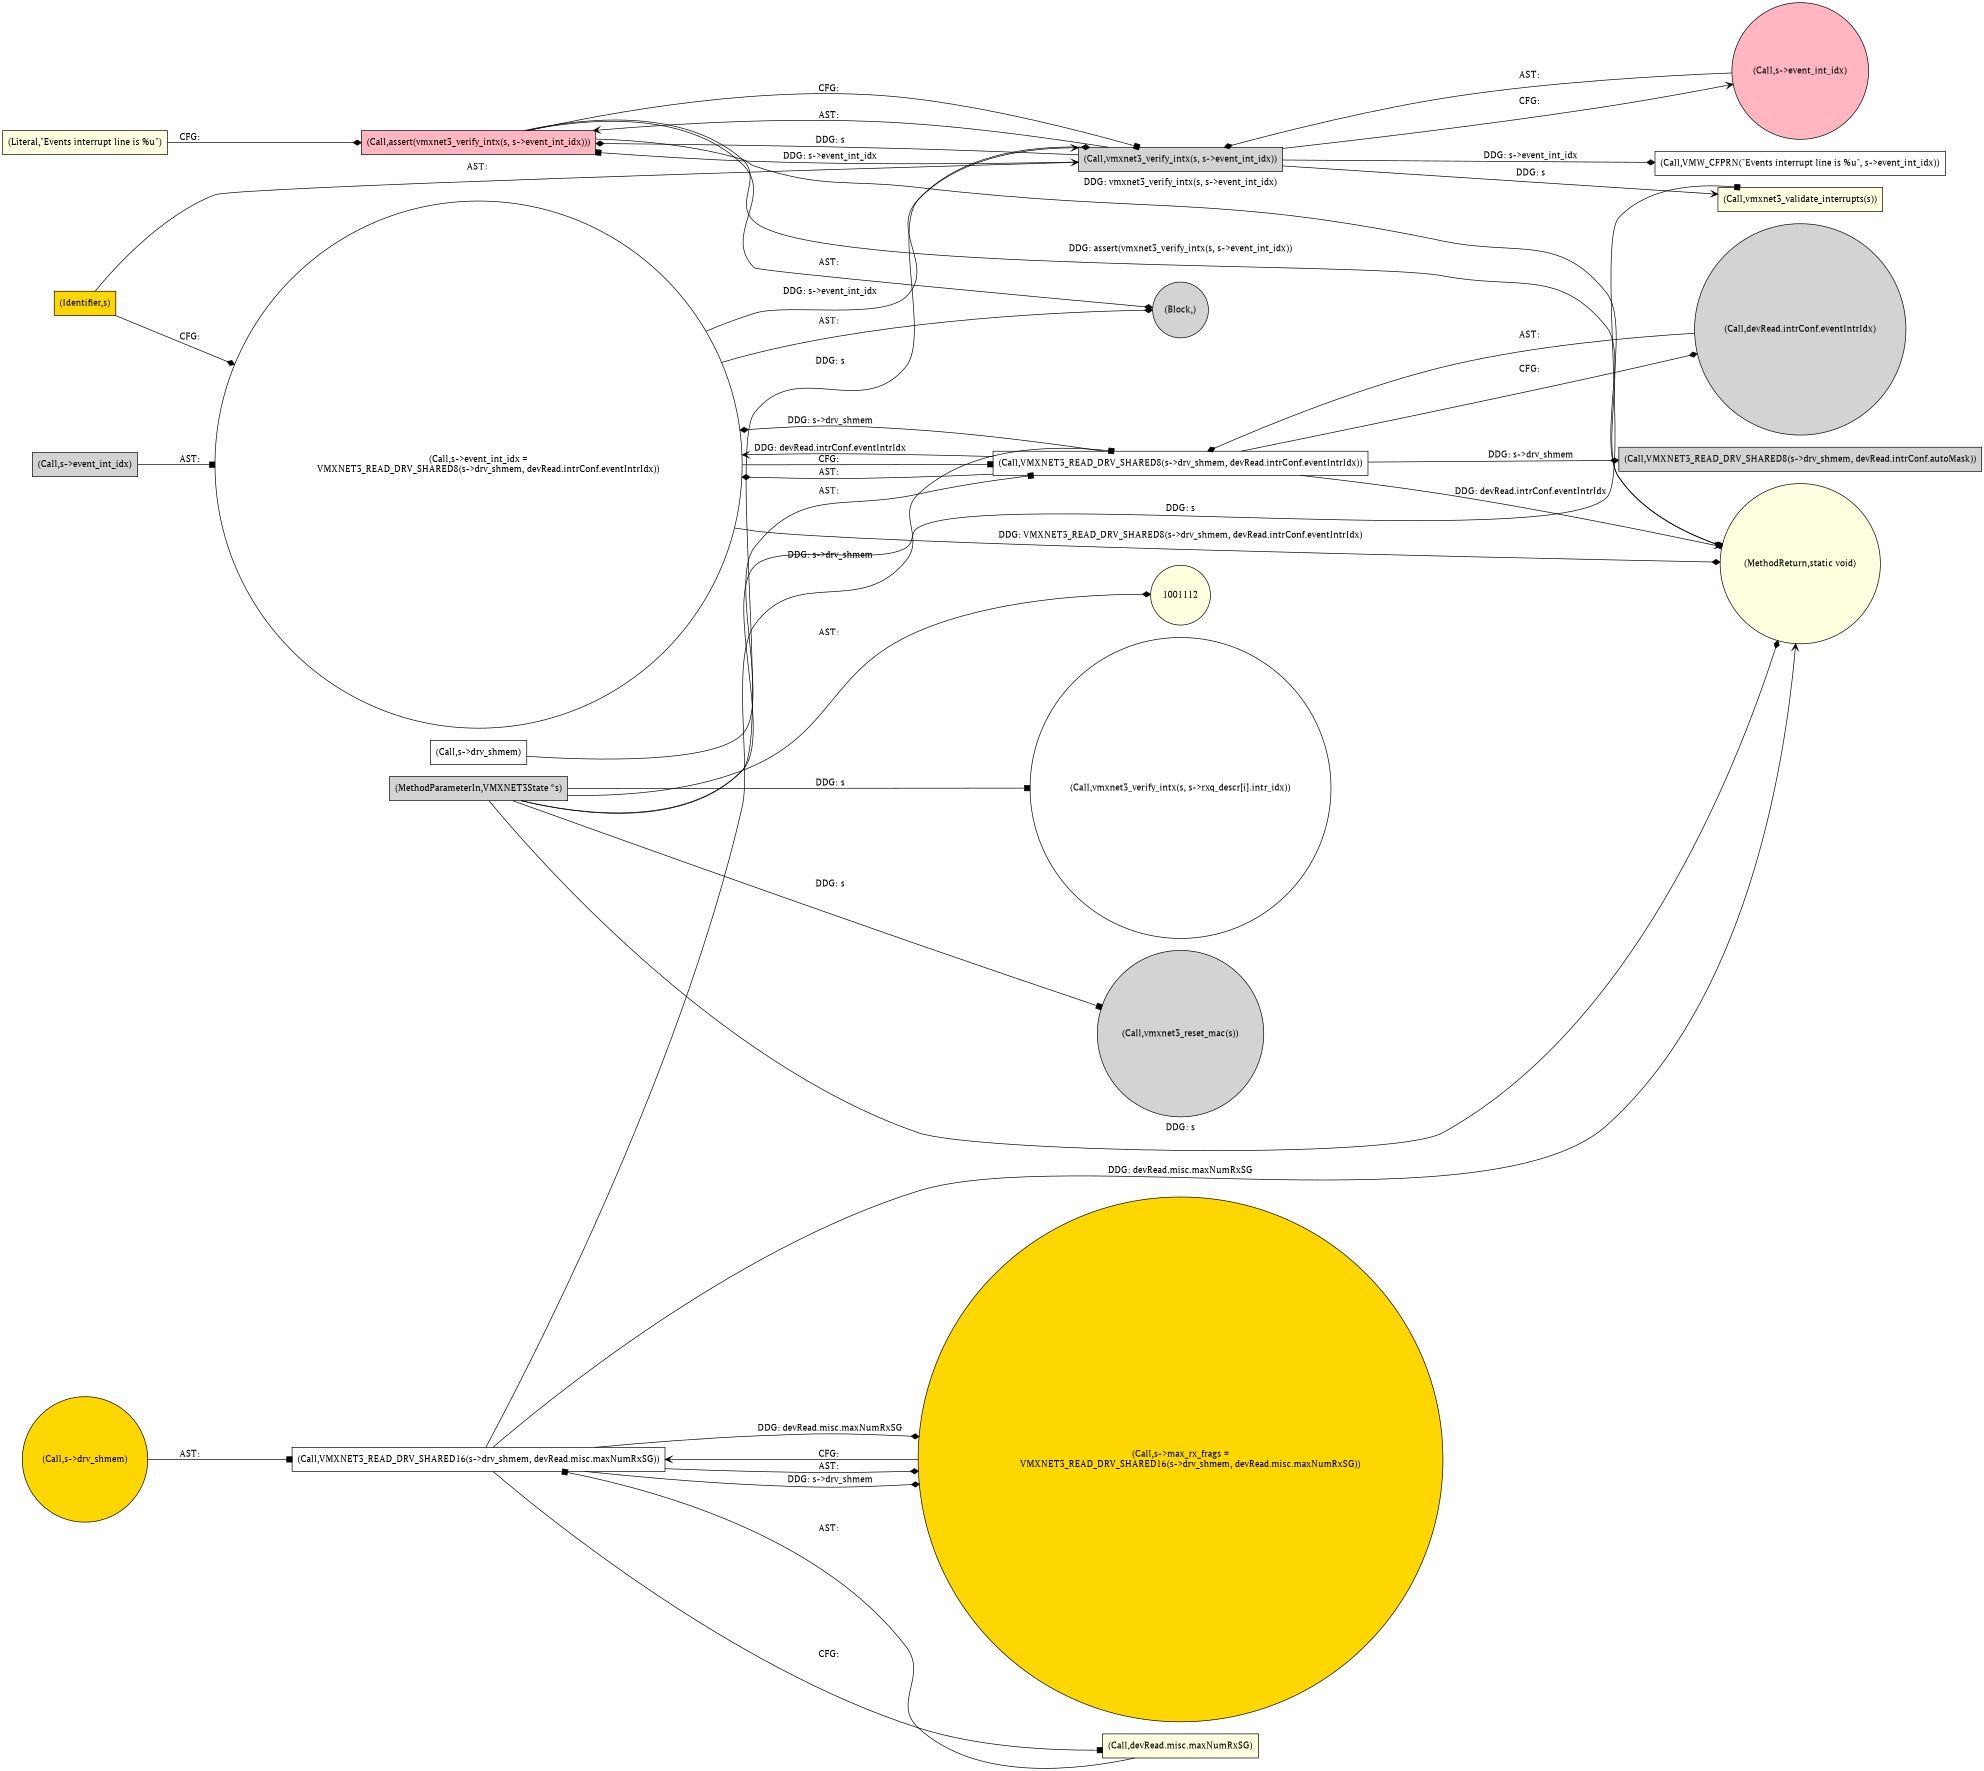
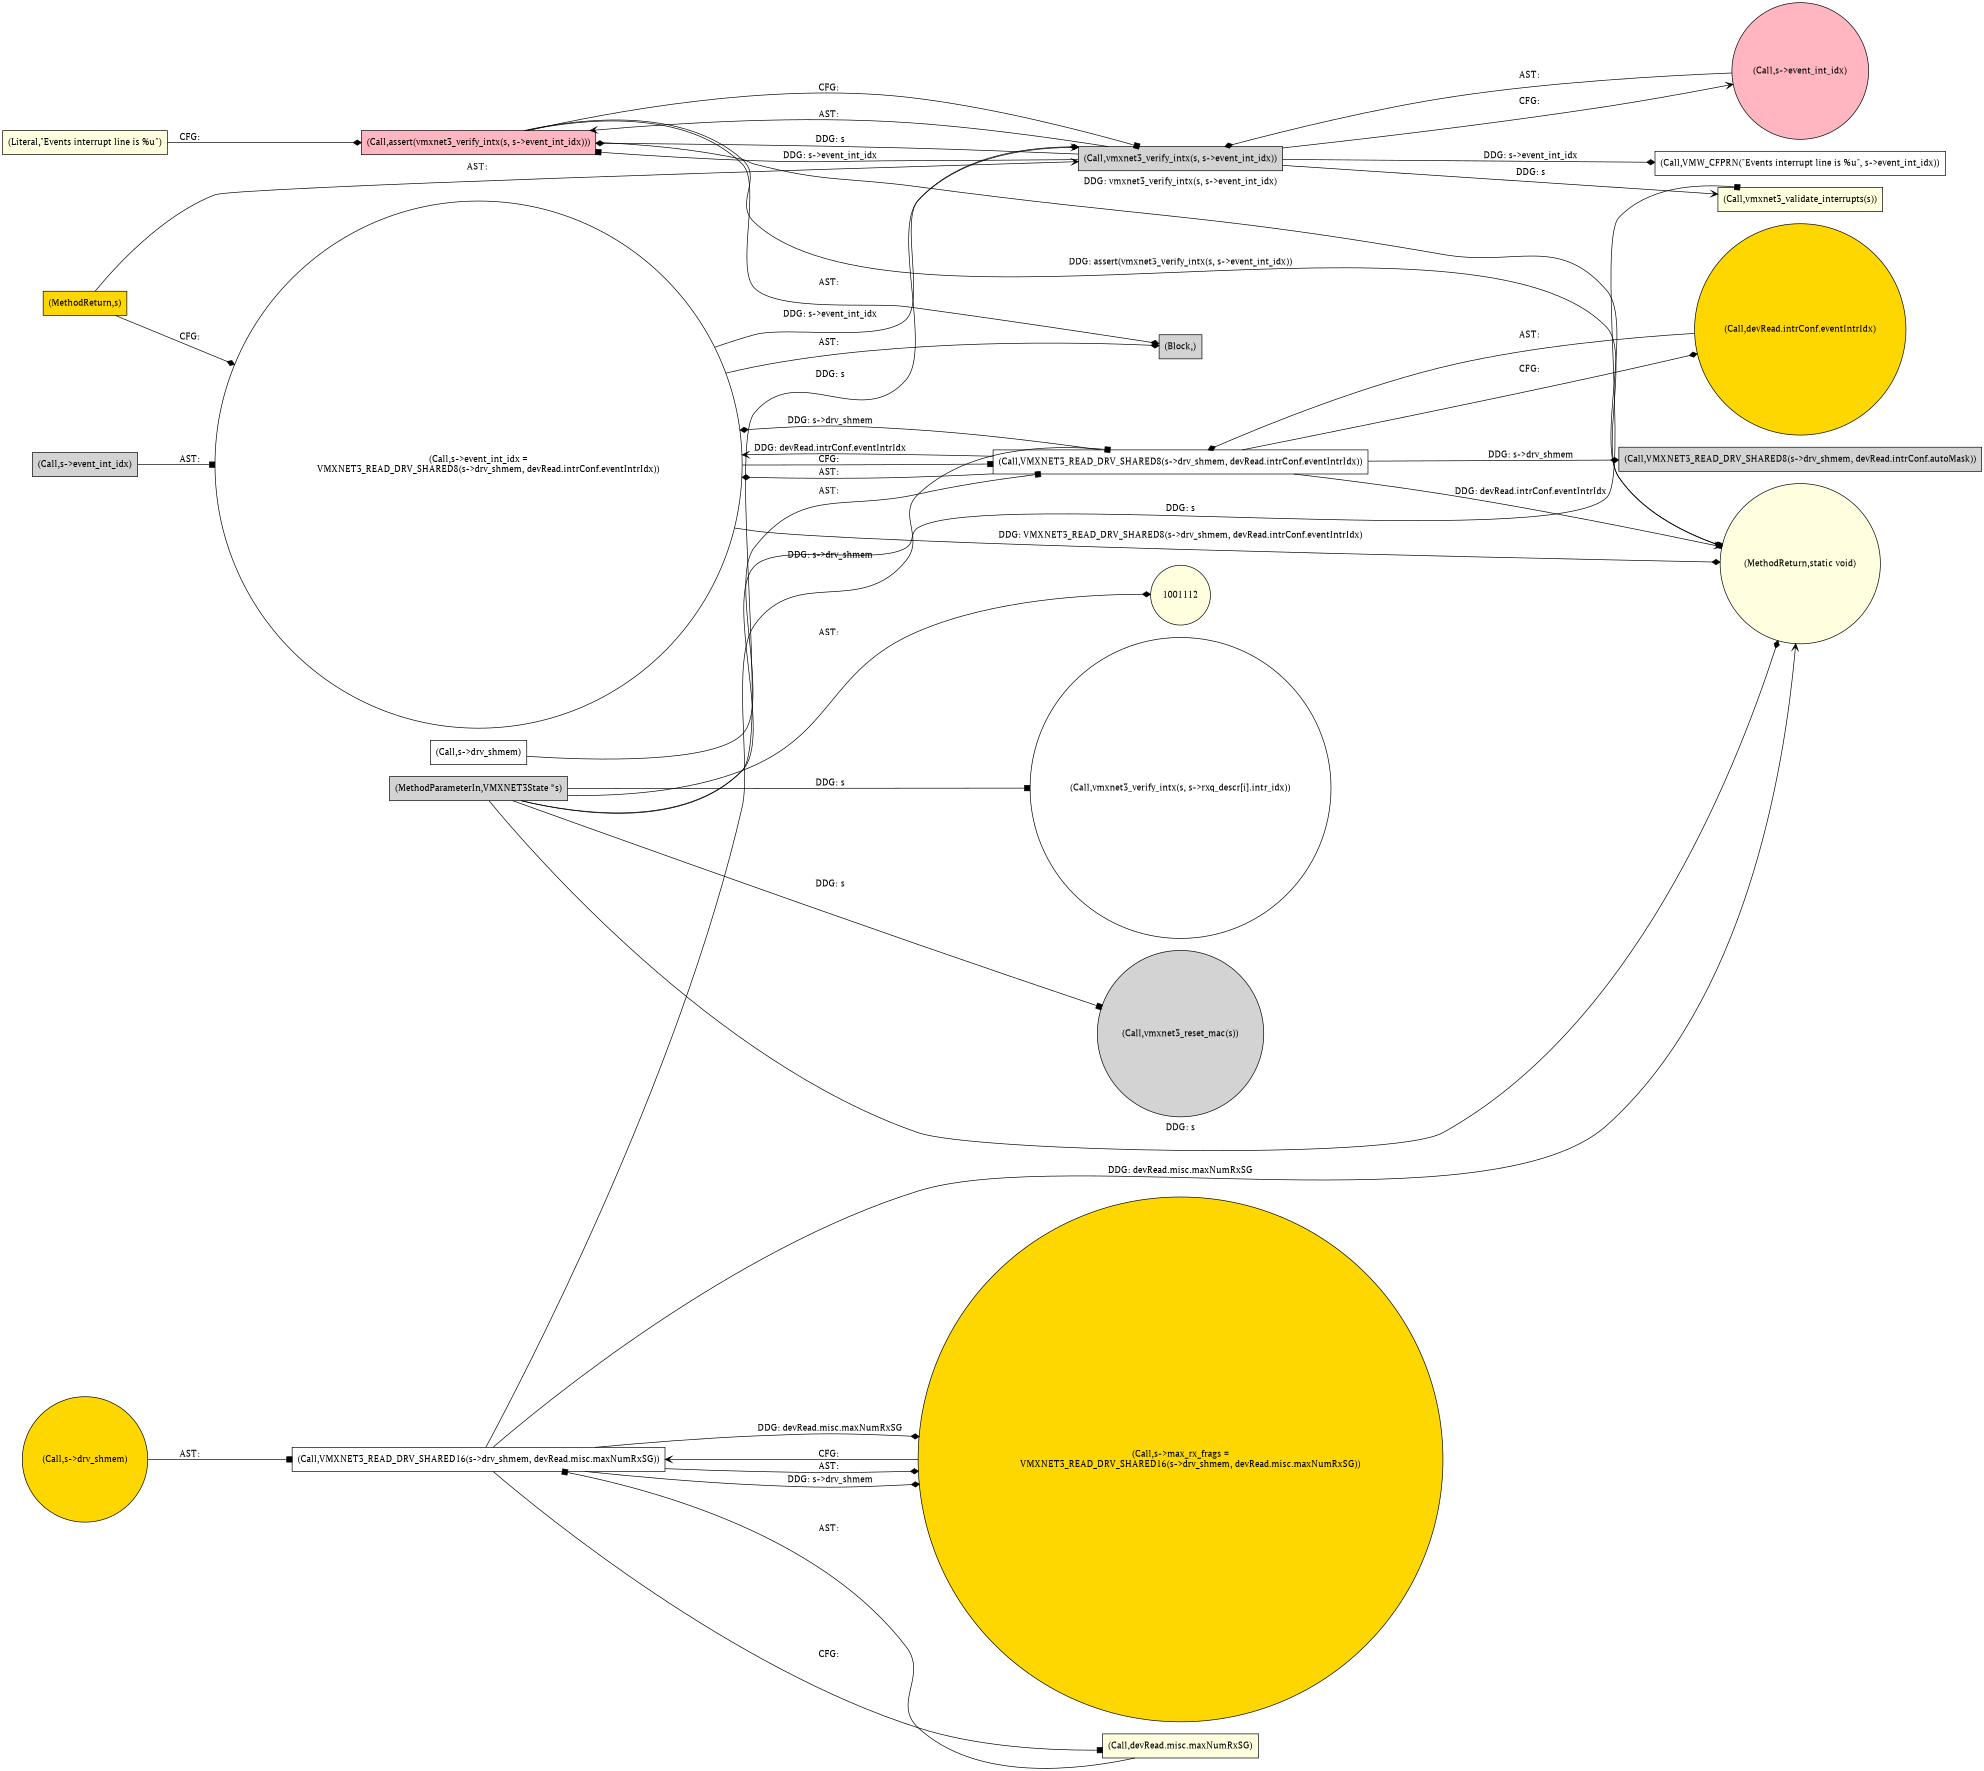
node "(Identifier,s)": label "(Identifier,s)" -> "(MethodReturn,s)"
node "(Block,)": shape circle -> box
node "(Call,devRead.intrConf.eventIntrIdx)": fillcolor lightgrey -> gold
